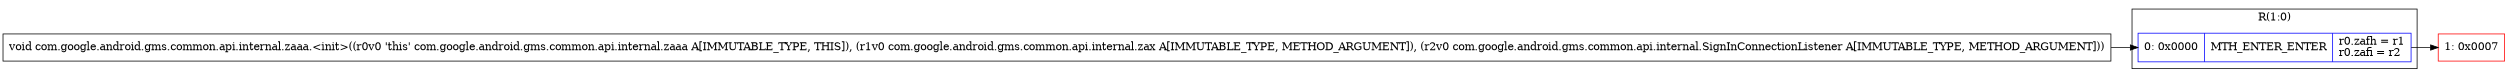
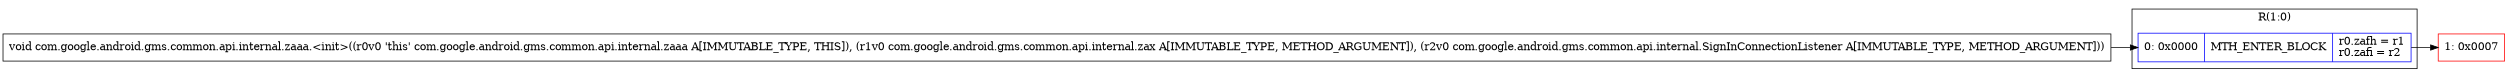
node "0: 0x0000": text "MTH_ENTER_ENTER" -> "MTH_ENTER_BLOCK"
